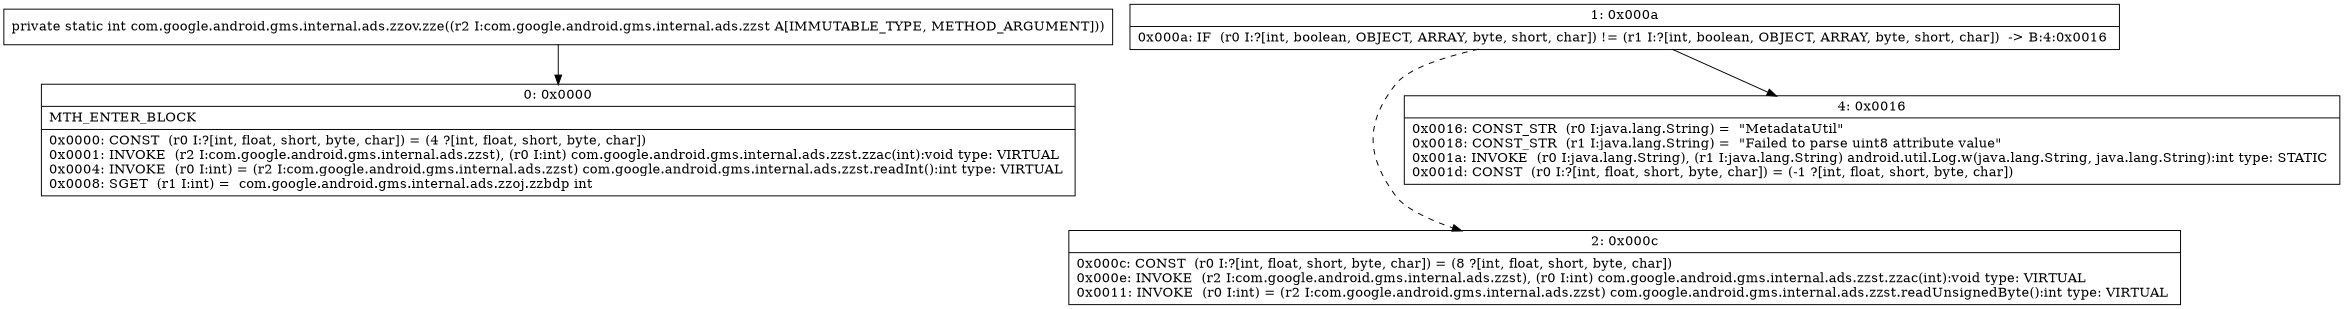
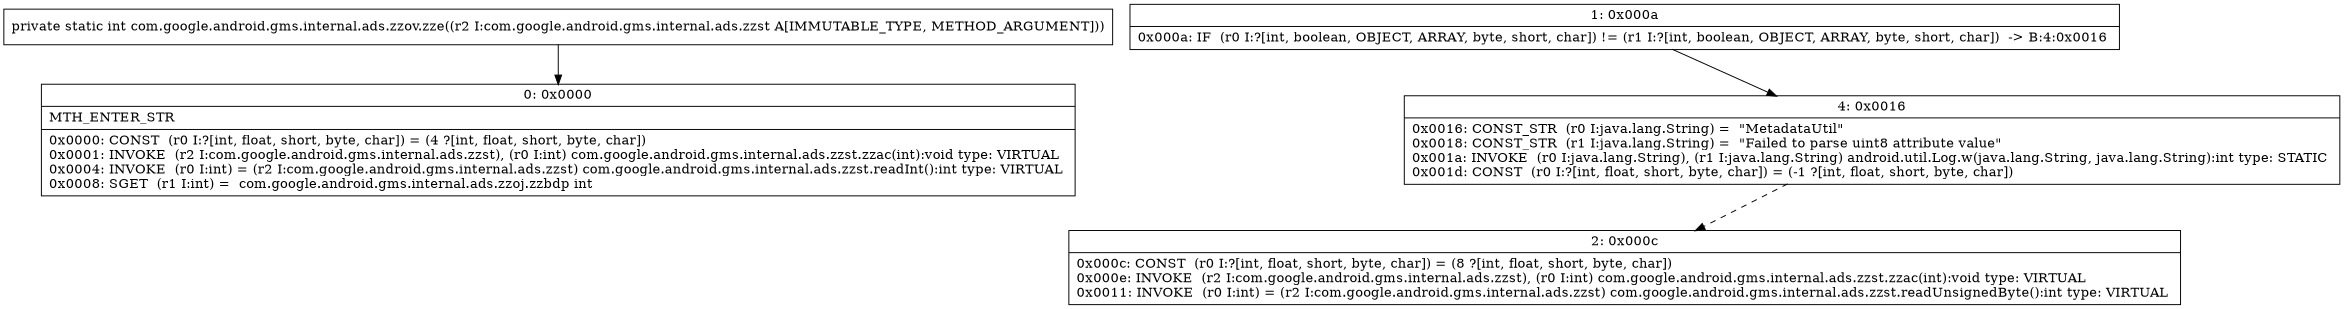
node "0: 0x0000": text "MTH_ENTER_BLOCK" -> "MTH_ENTER_STR"
edge "1: 0x000a" -> "2: 0x000c": now "4: 0x0016" -> "2: 0x000c"
